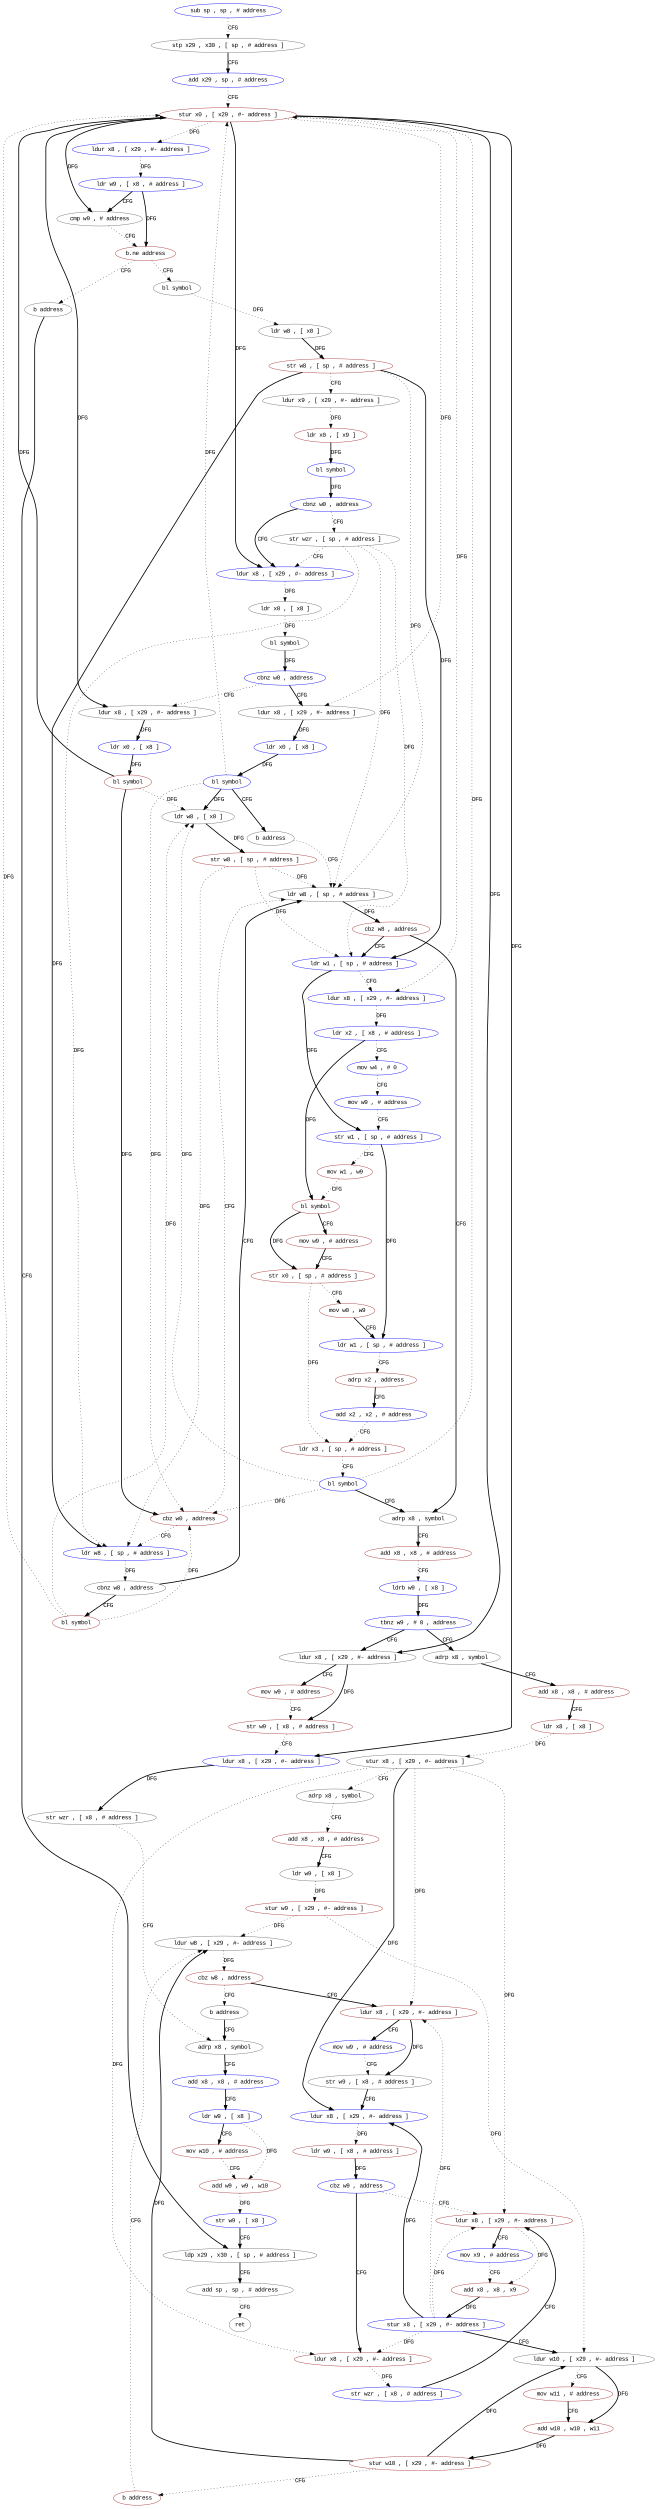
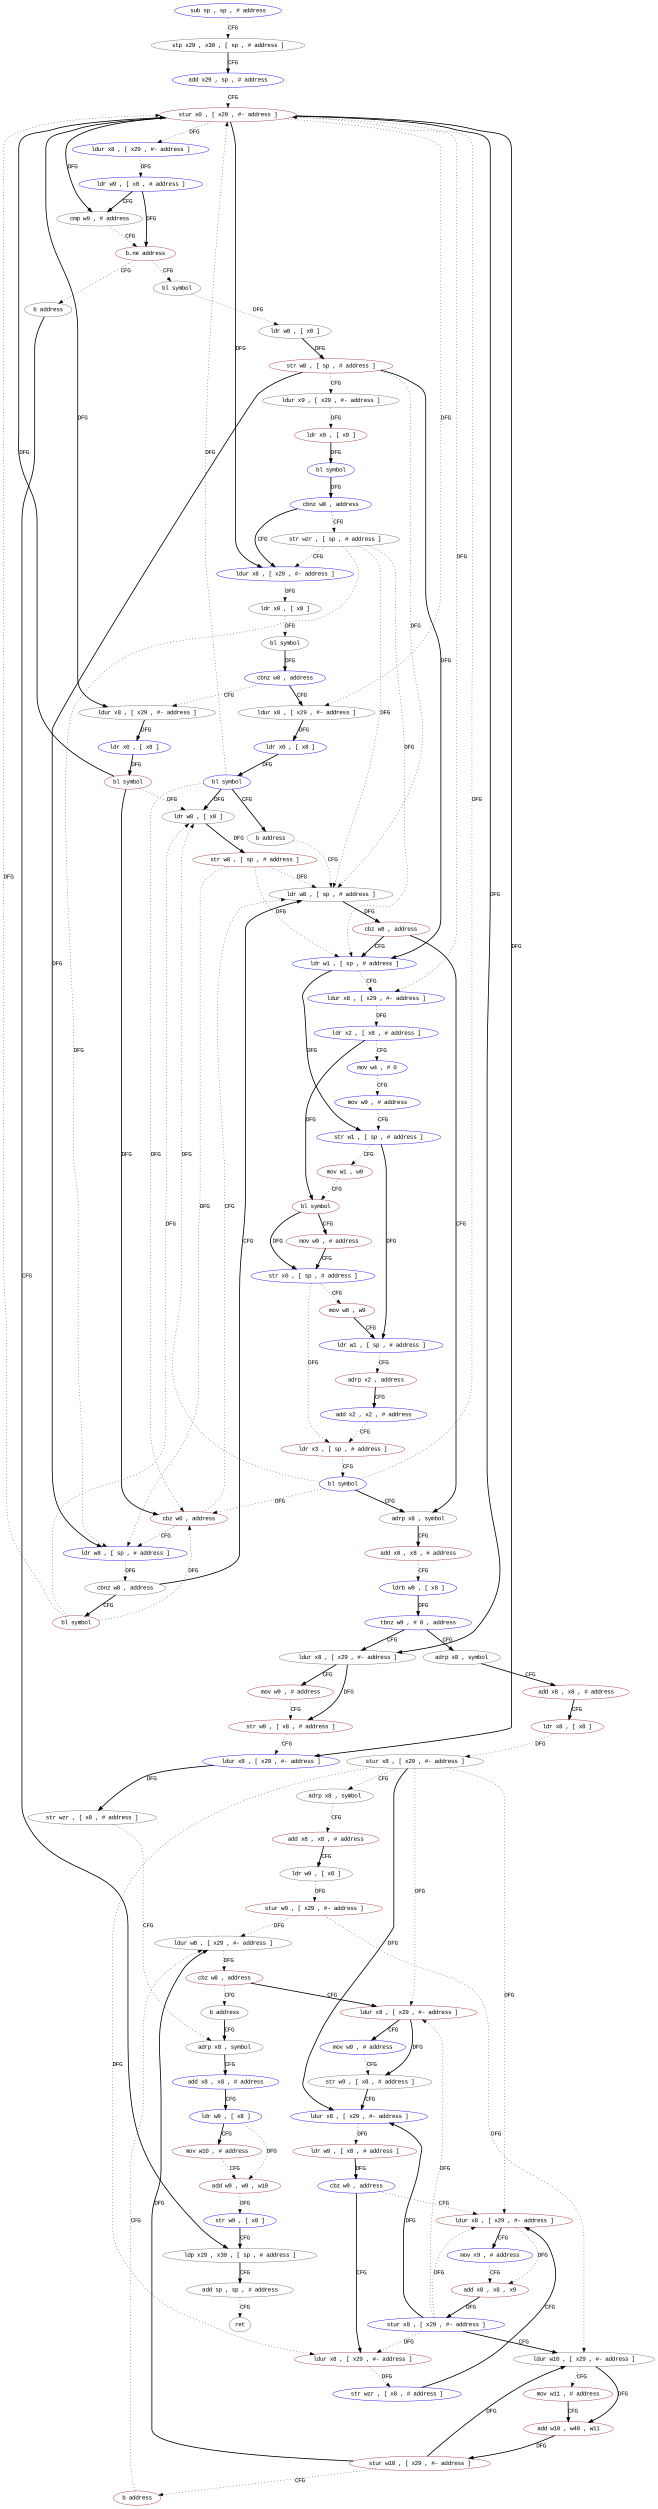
node "str x0 , [ sp , # address ]": color brown -> blue
node "add w10 , w10 , w11": label "add w10 , w10 , w11" -> "add w10 , w40 , w11"
